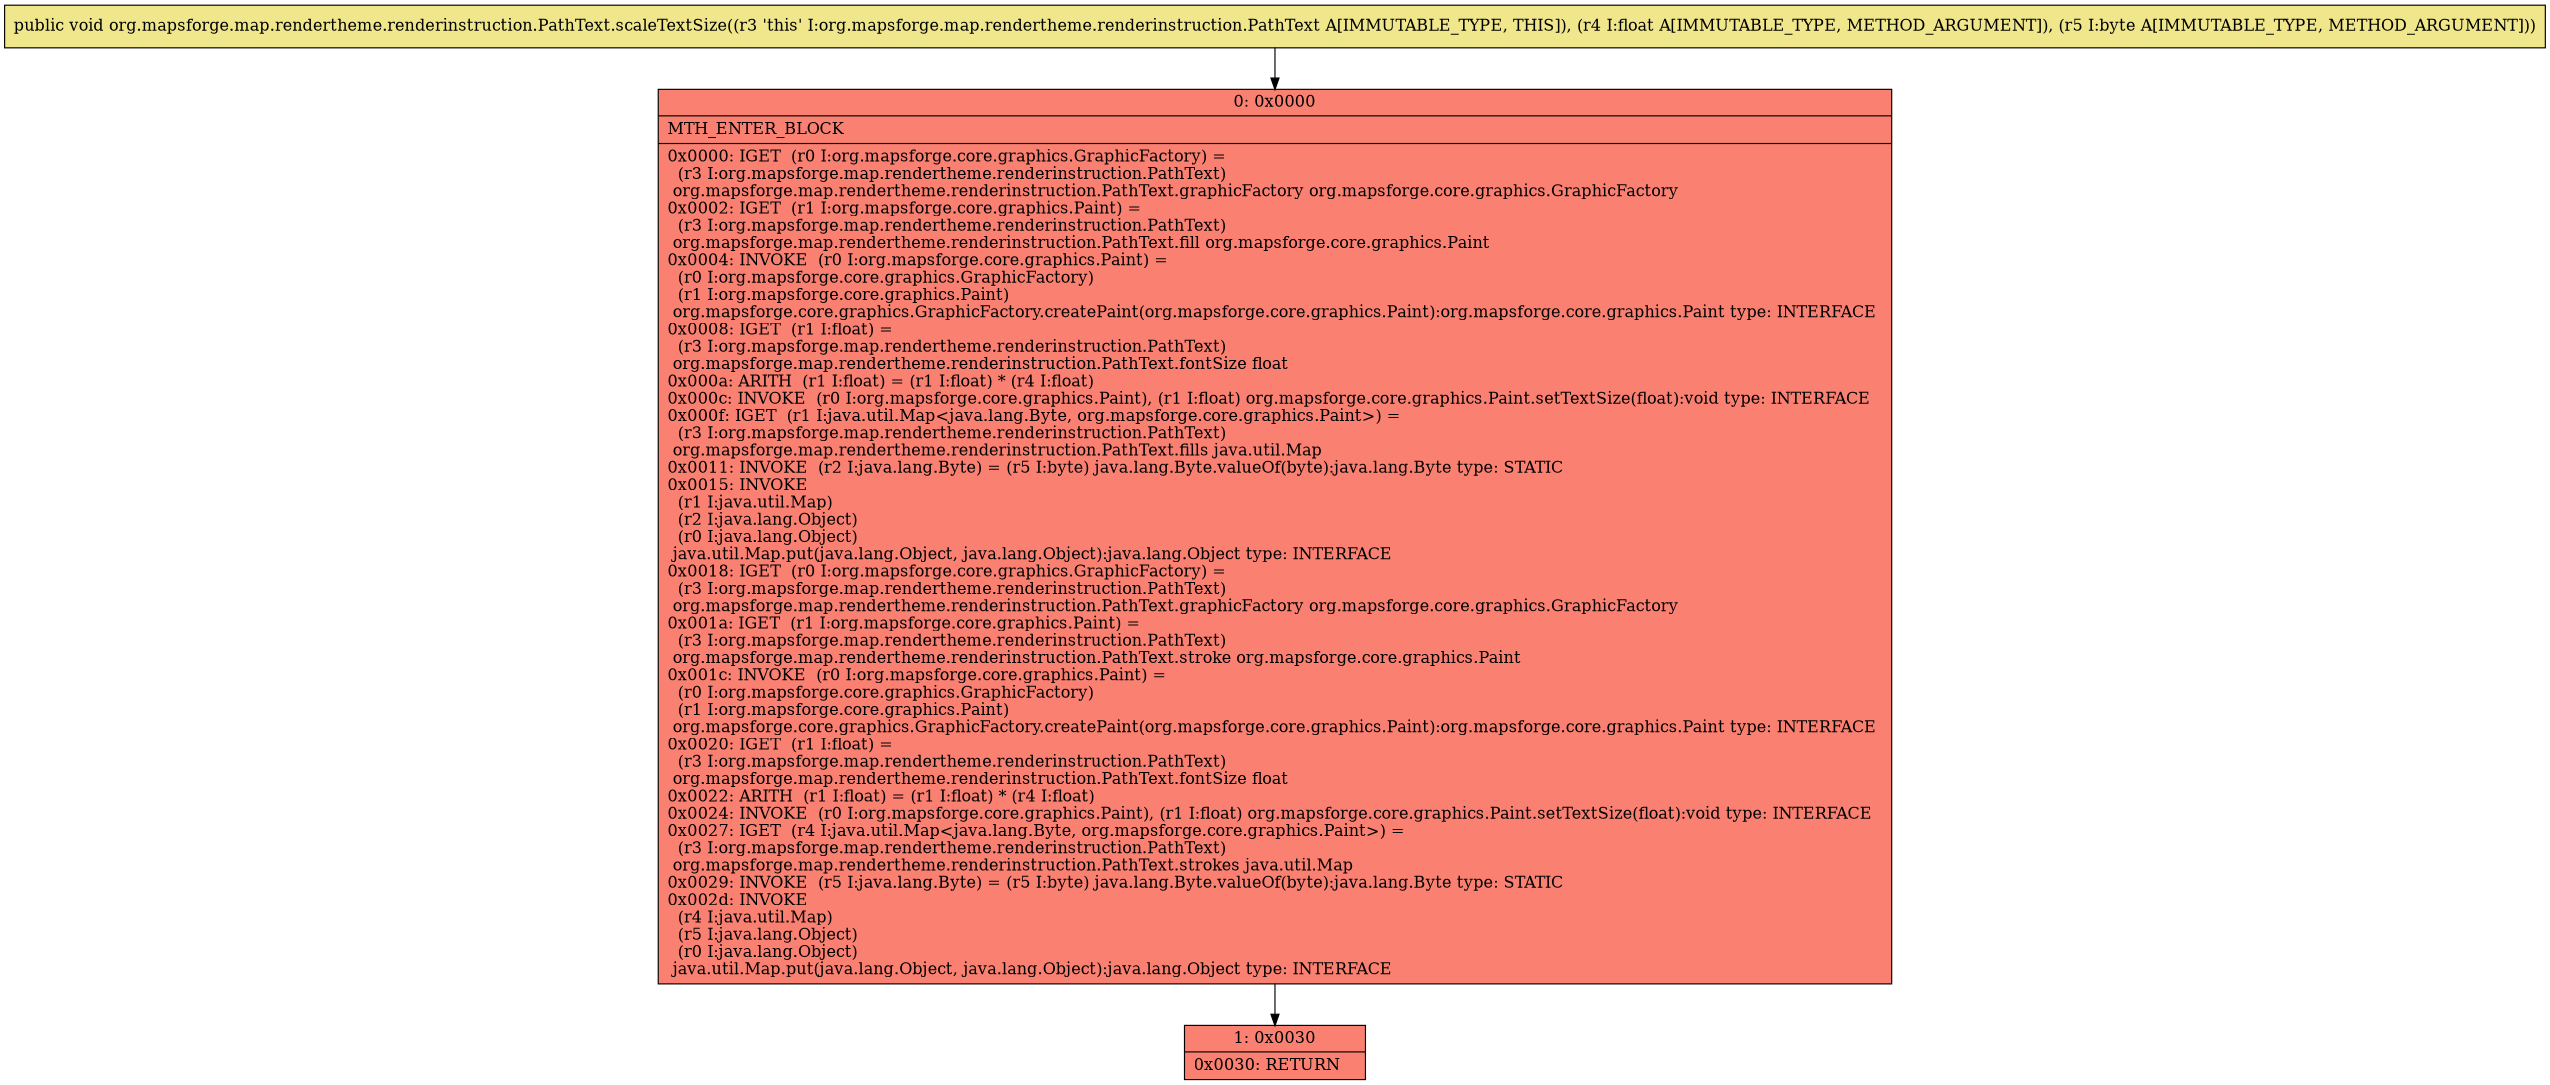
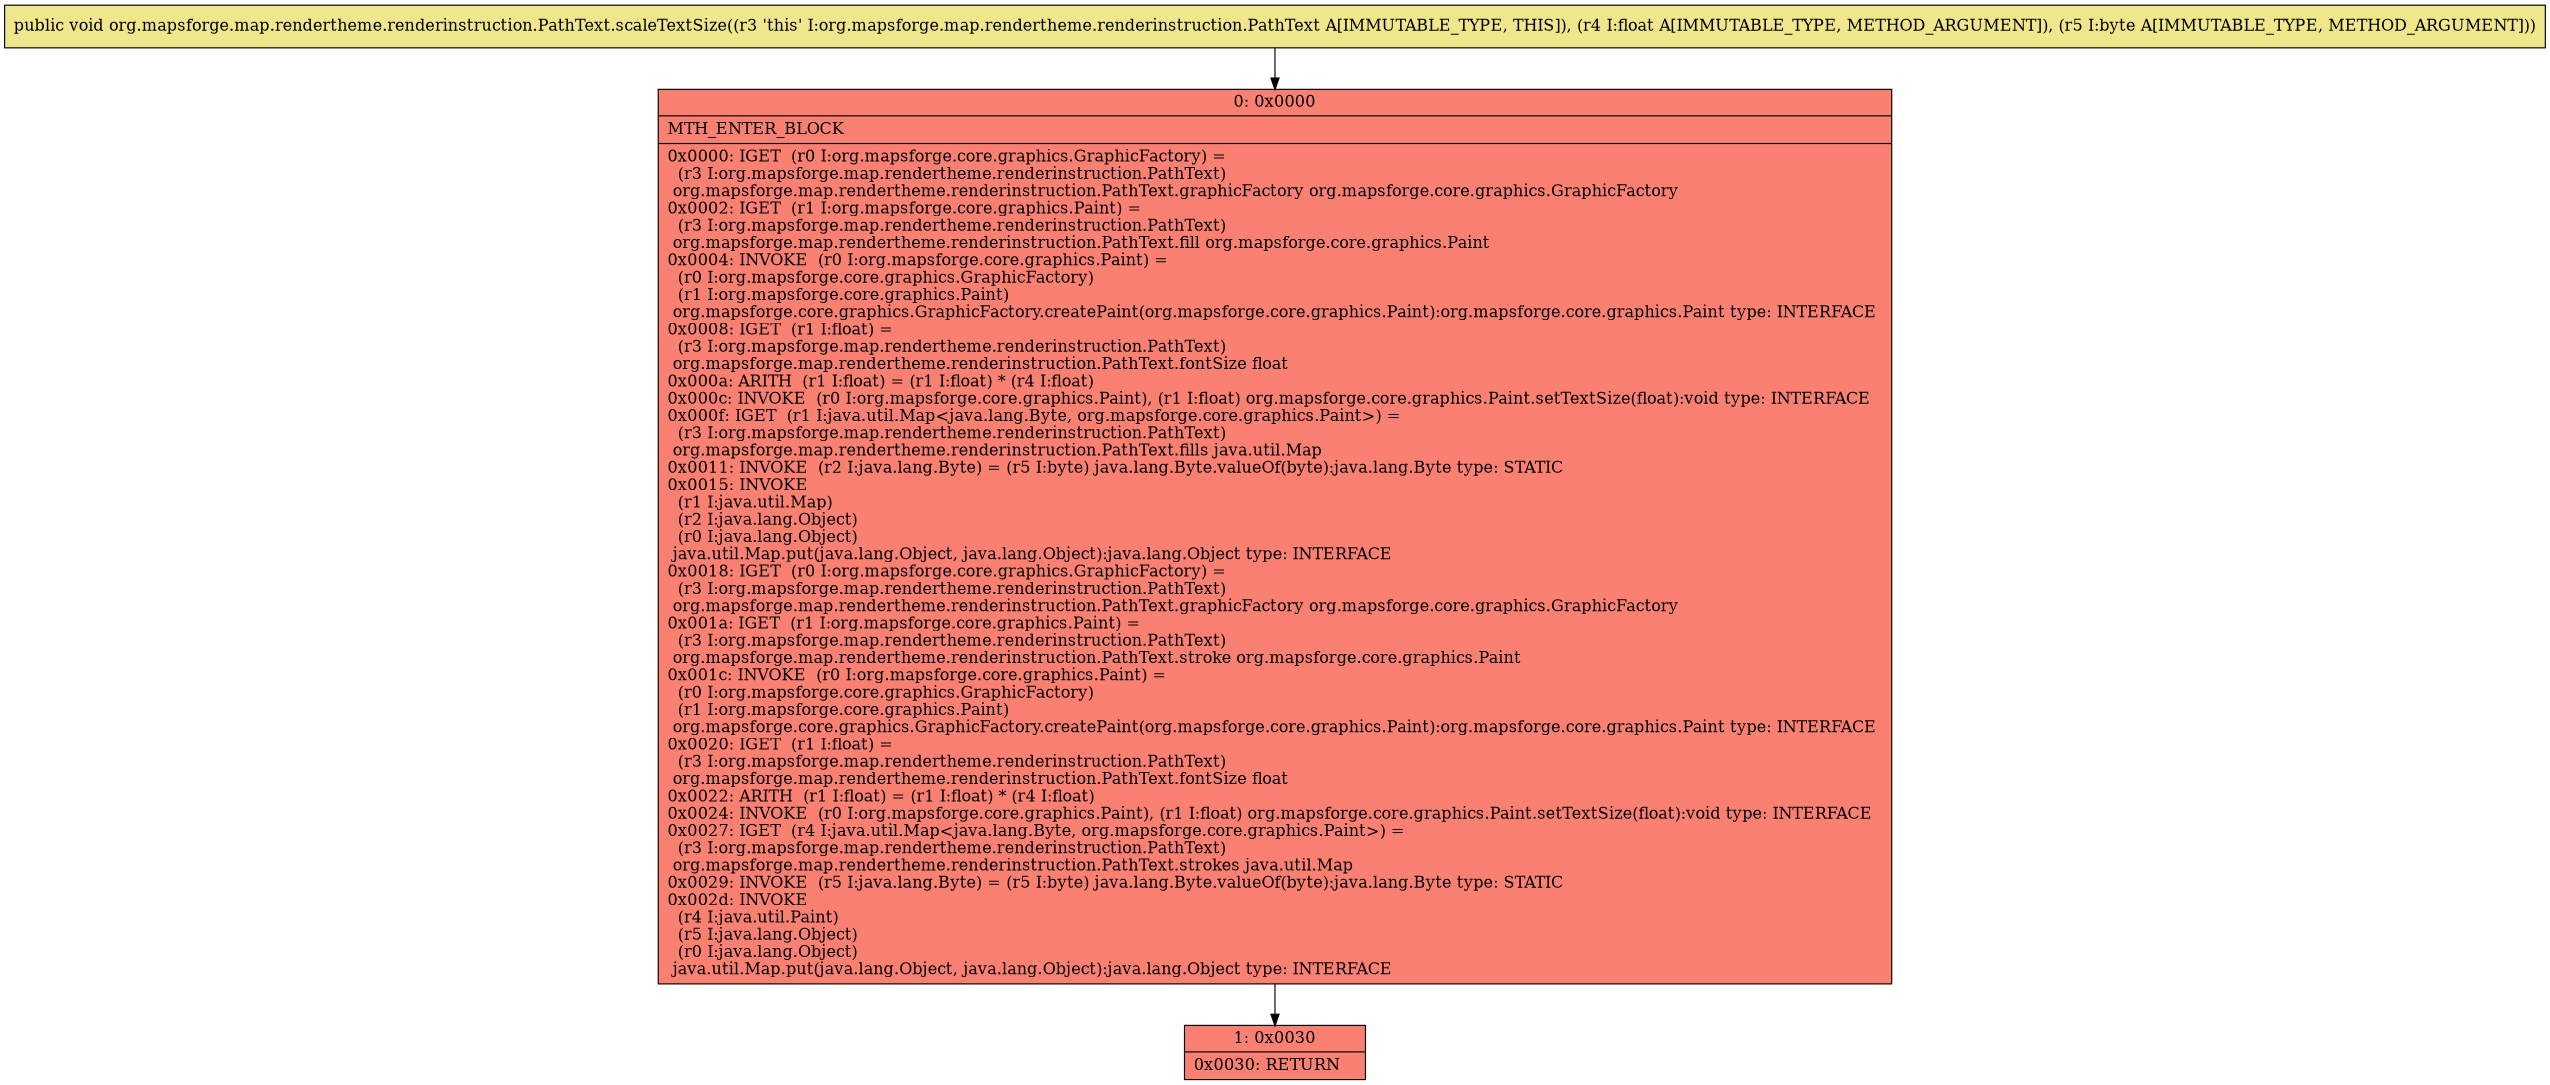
node "0: 0x0000": text "(r4 I:java.util.Map)" -> "(r4 I:java.util.Paint)"
